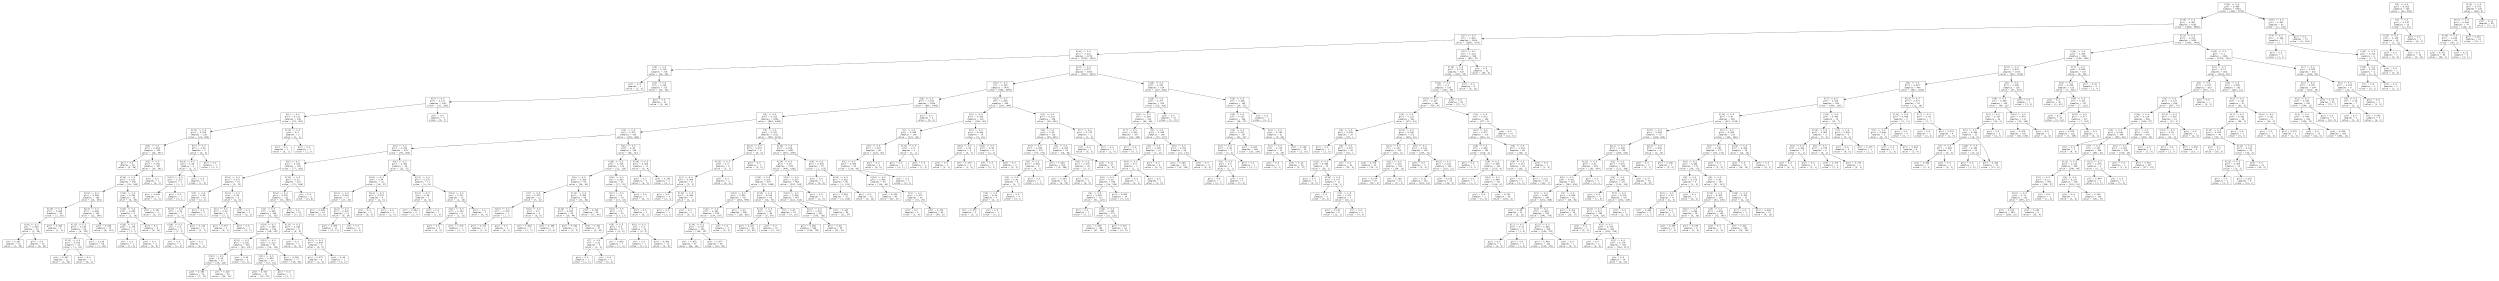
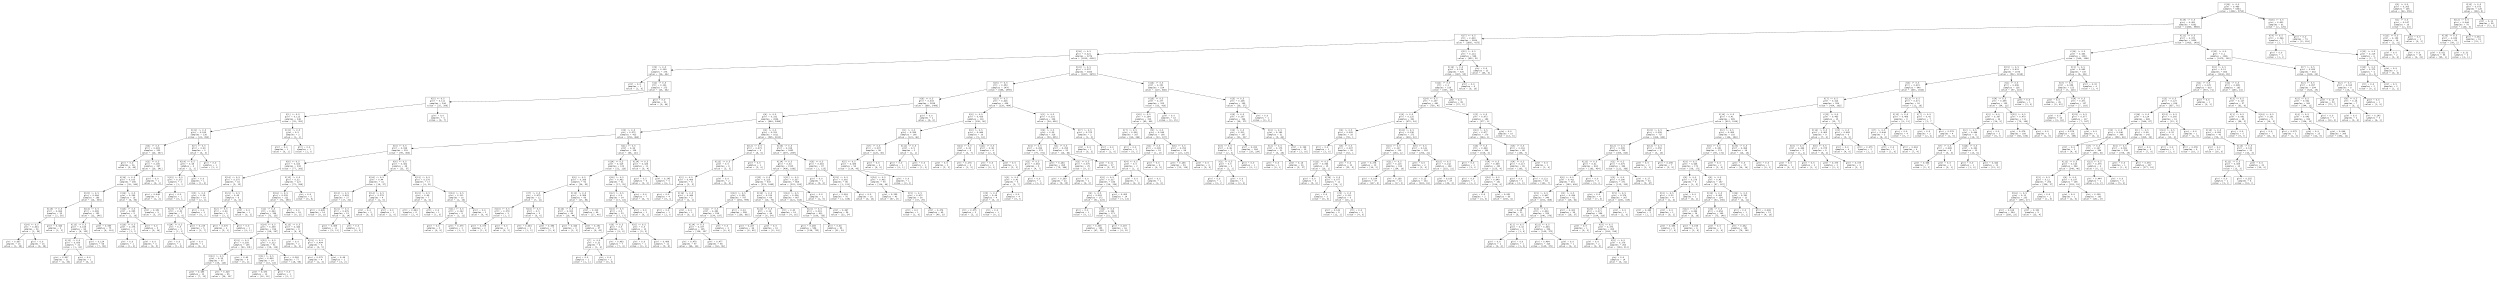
edge "X[1] <= 0.5 gini = 0.081 samples = 48 value = [68, 3]" -> "X[14] <= 0.5 gini = 0.092 samples = 43 value = [59, 3]": now "X[1] <= 0.5 gini = 0.081 samples = 48 value = [68, 3]" -> "X[13] <= 0.5 gini = 0.122 samples = 32 value = [43, 3]"
edge "X[2] <= 0.5 gini = 0.444 samples = 21 value = [18, 9]" -> "gini = 0.444 samples = 12 value = [12, 6]": now "X[2] <= 0.5 gini = 0.444 samples = 21 value = [18, 9]" -> "X[24] <= 0.5 gini = 0.432 samples = 13 value = [13, 6]"
edge "X[14] <= 0.5 gini = 0.5 samples = 23 value = [17, 17]" -> "X[6] <= 0.5 gini = 0.5 samples = 12 value = [9, 9]": added
